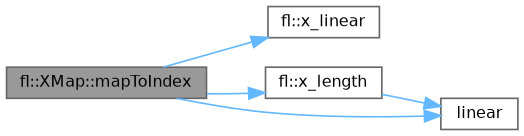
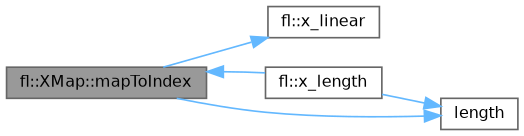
edge "fl::XMap::mapToIndex" -> "fl::x_length": reversed
node "linear": label "linear" -> "length"
